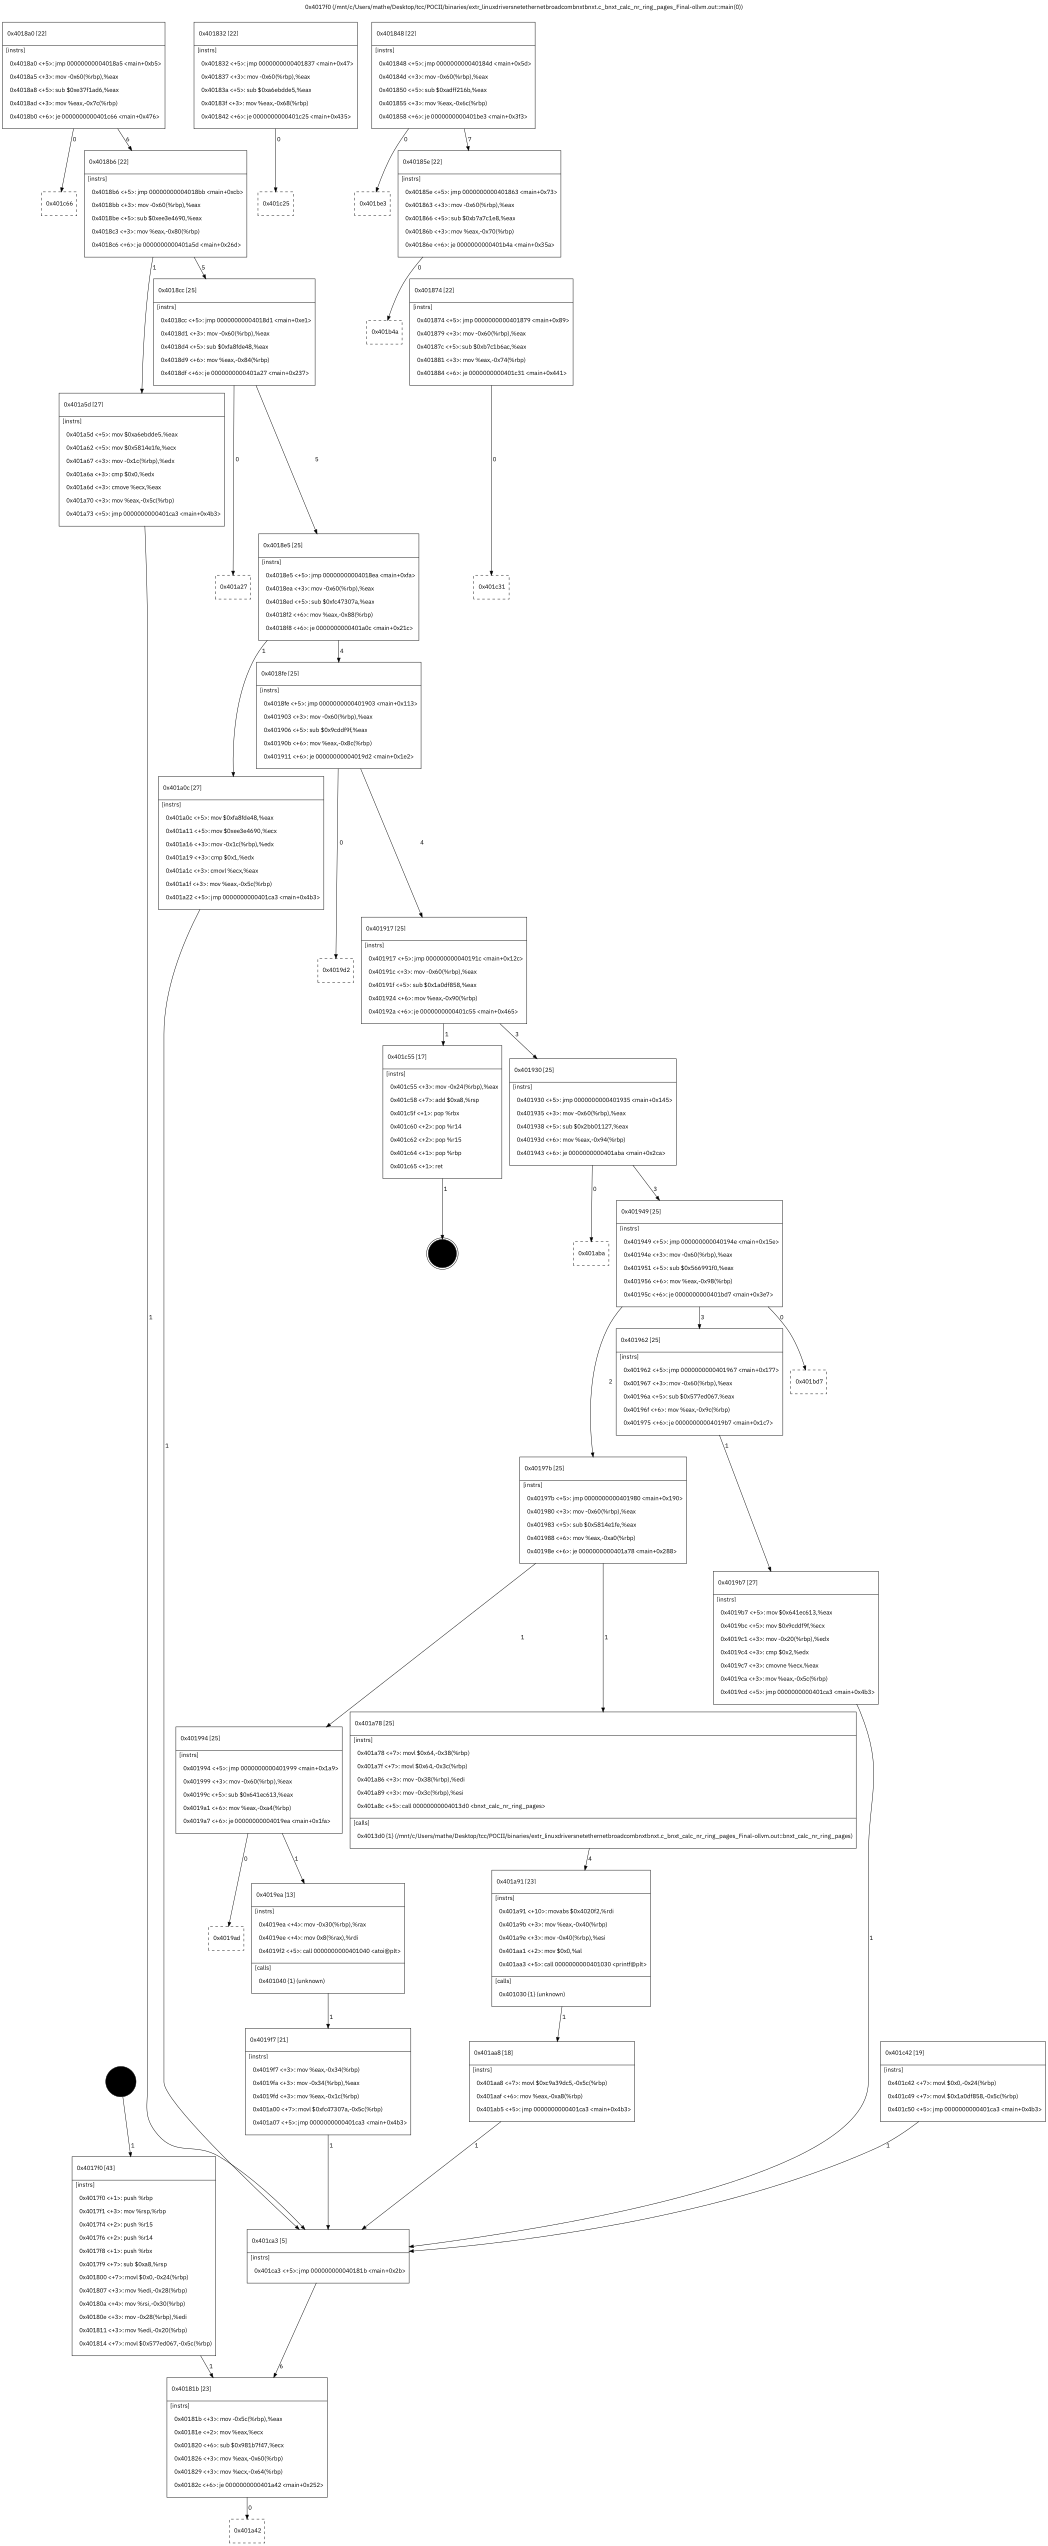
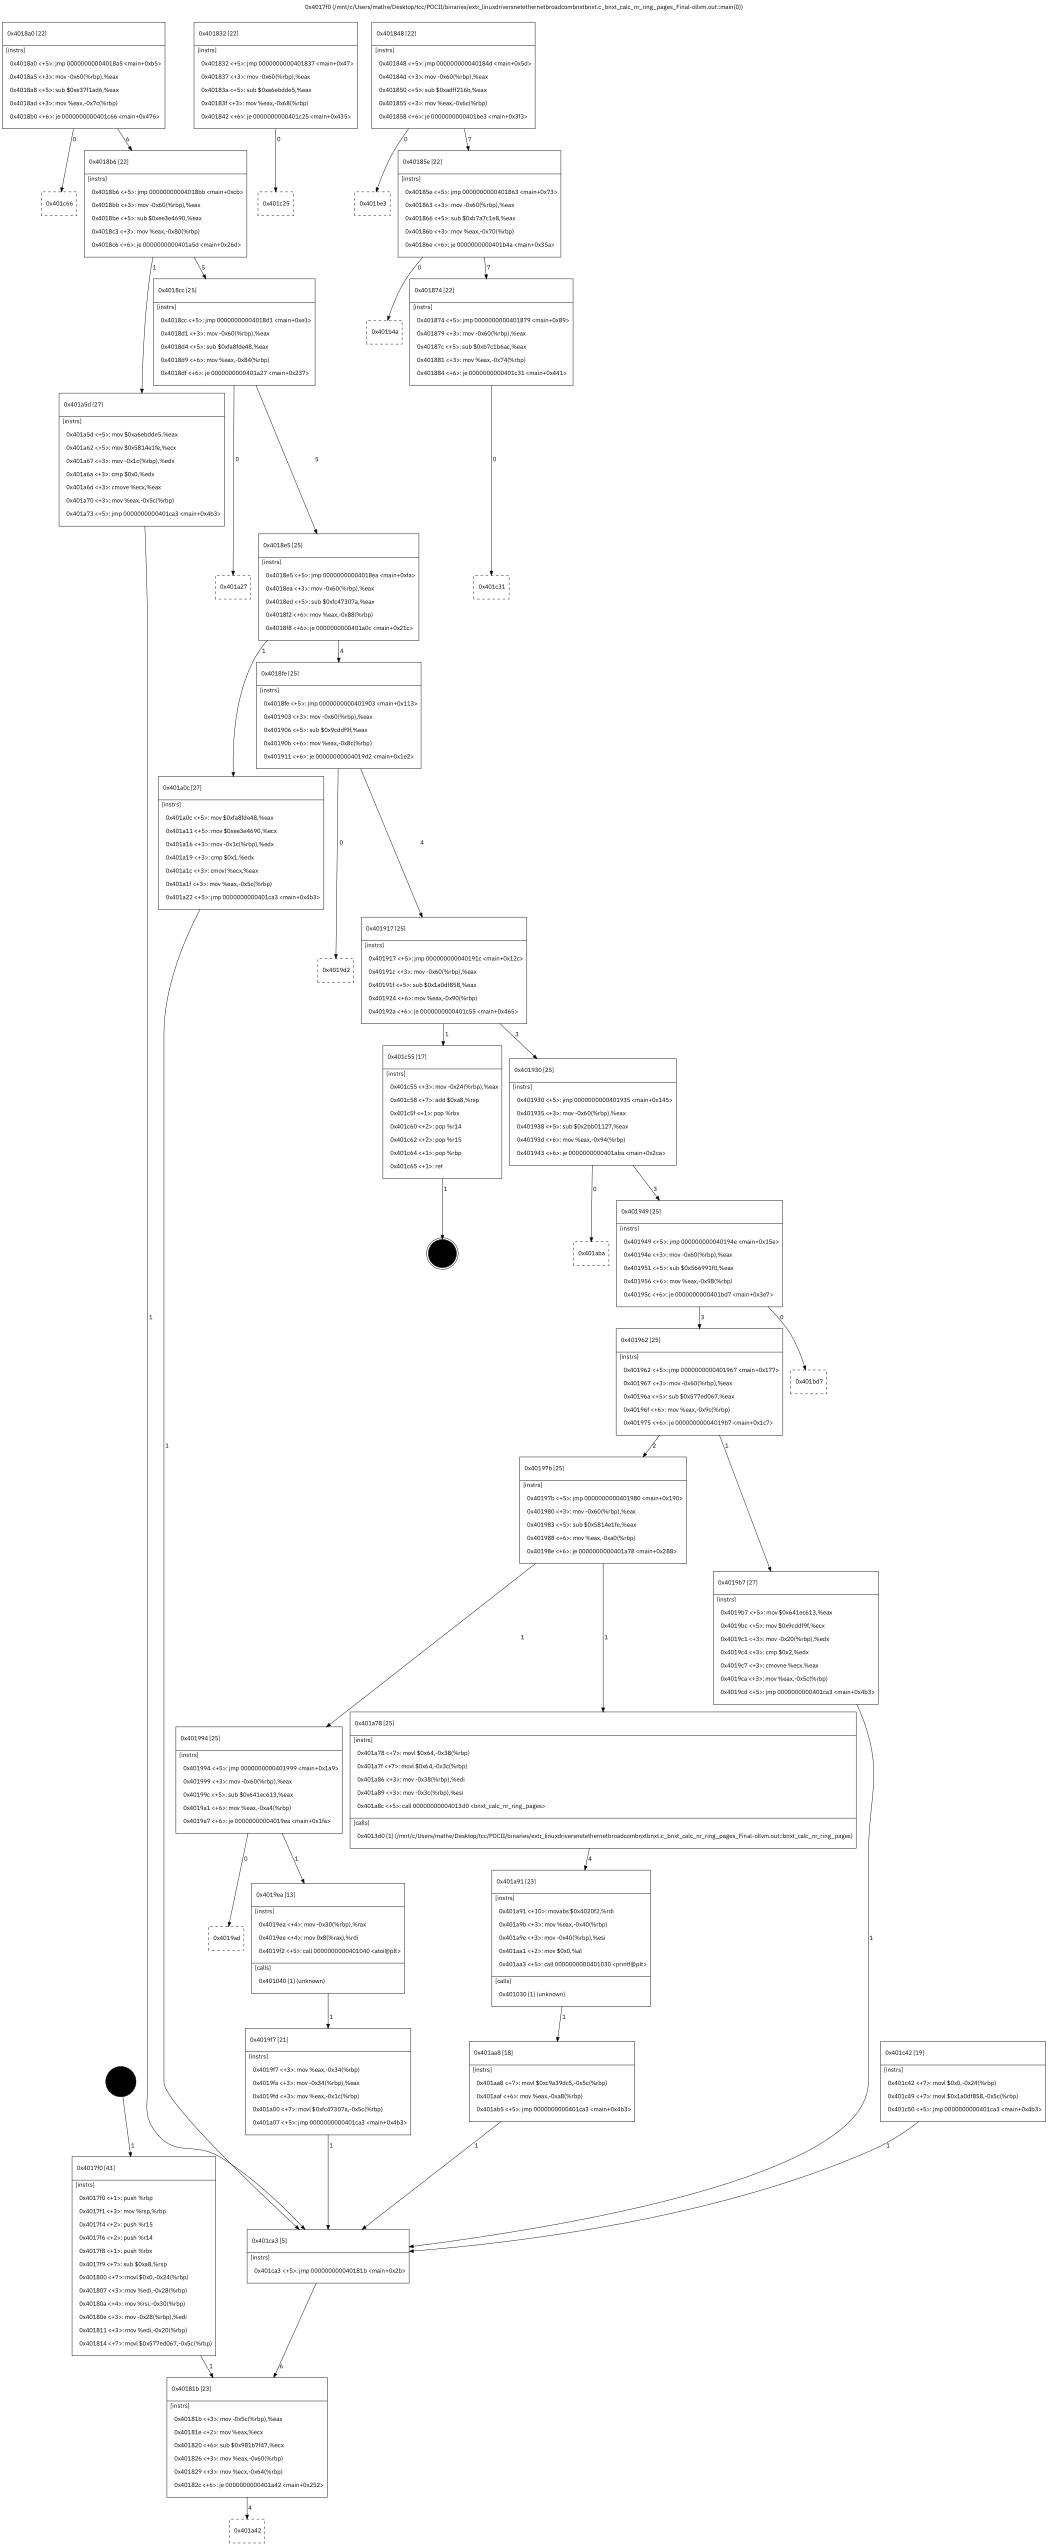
edge "0x40185e [22]" -> "0x401874 [22]": added, label "7"
edge "0x401949 [25]" -> "0x40197b [25]": now "0x401962 [25]" -> "0x40197b [25]"
edge "0x40181b [23]" -> "0x401a42": label " 0" -> " 4"
